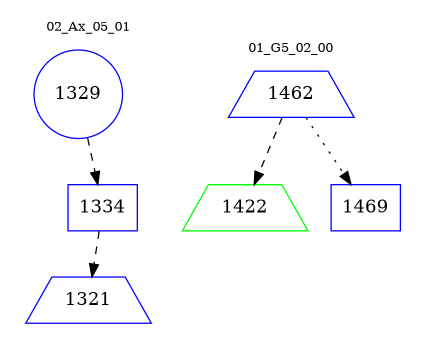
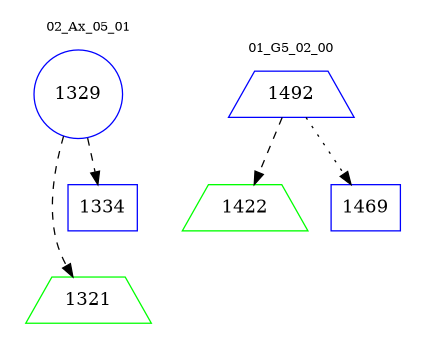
node "1462": label "1462" -> "1492"
edge "1334" -> "1321": now "1329" -> "1321"
node "1321": color blue -> green
